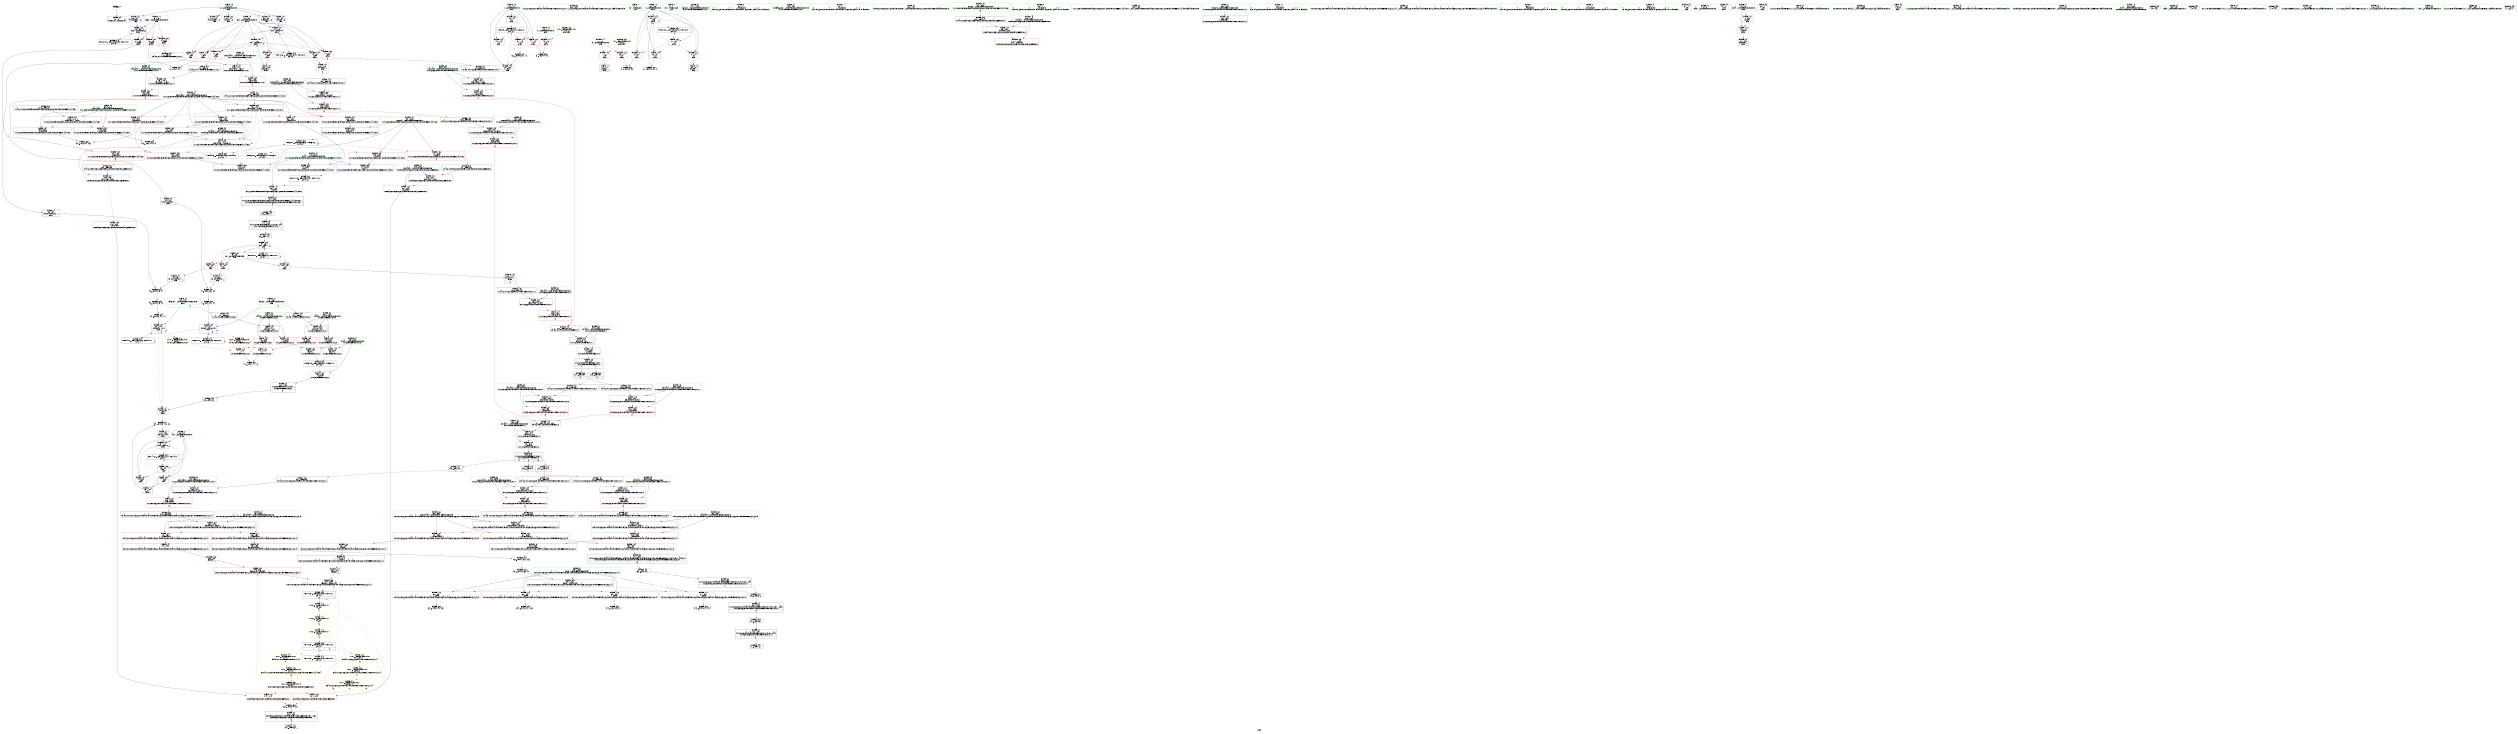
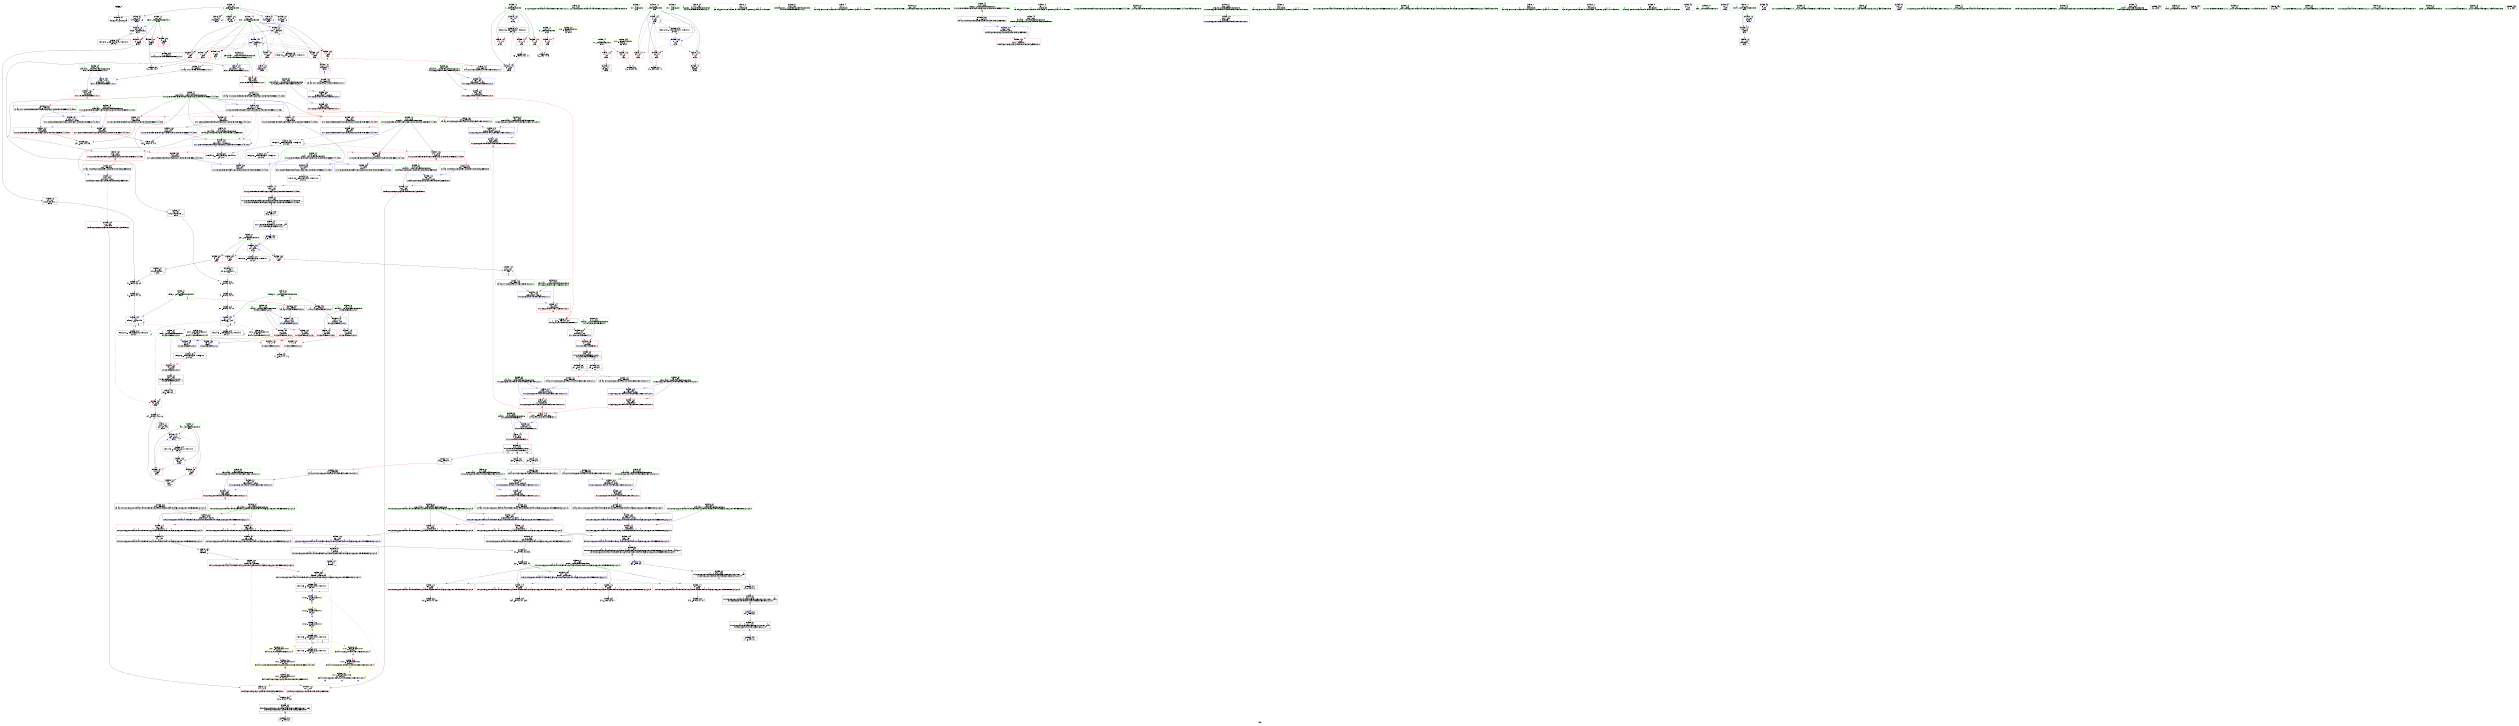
edge "NodeID: 188" -> "NodeID: 20": reversed
